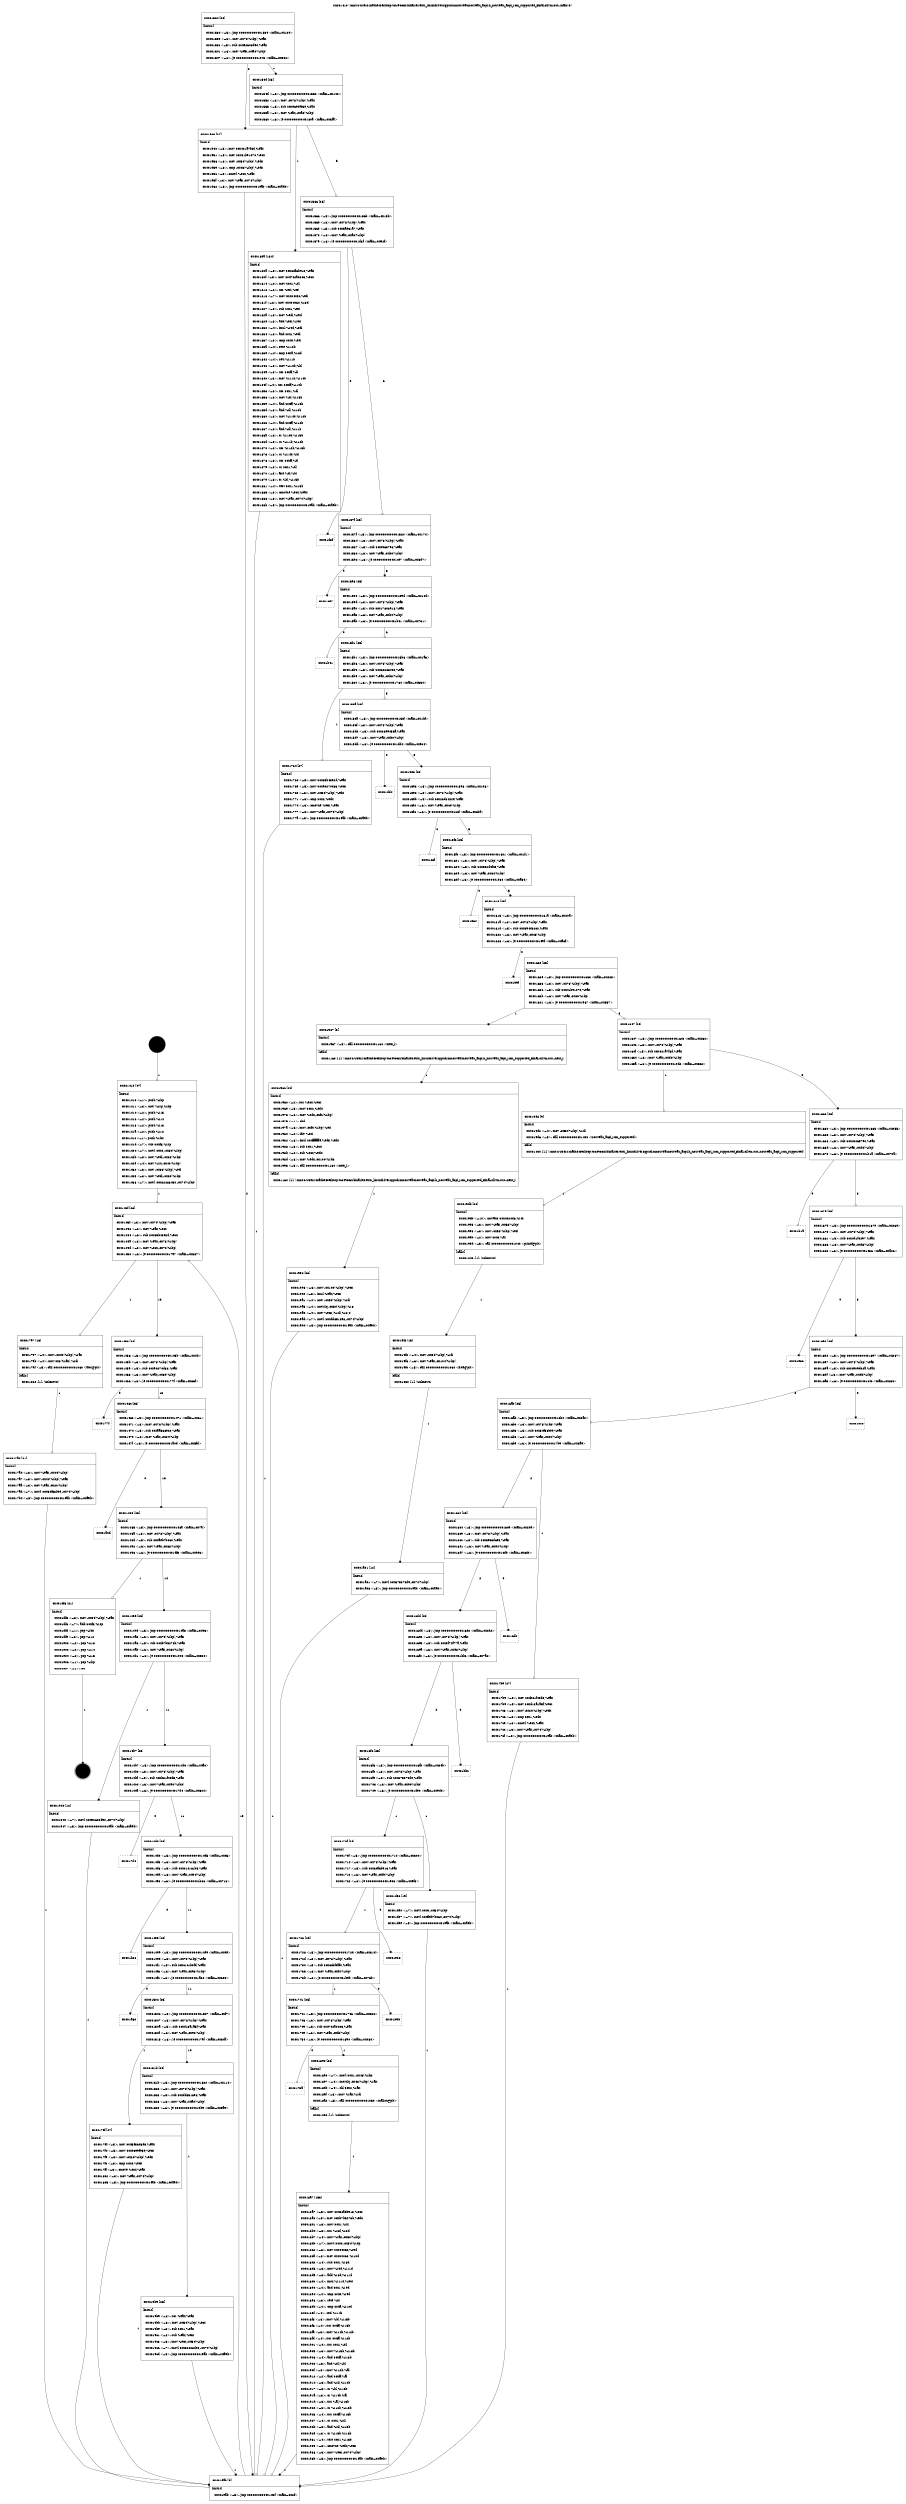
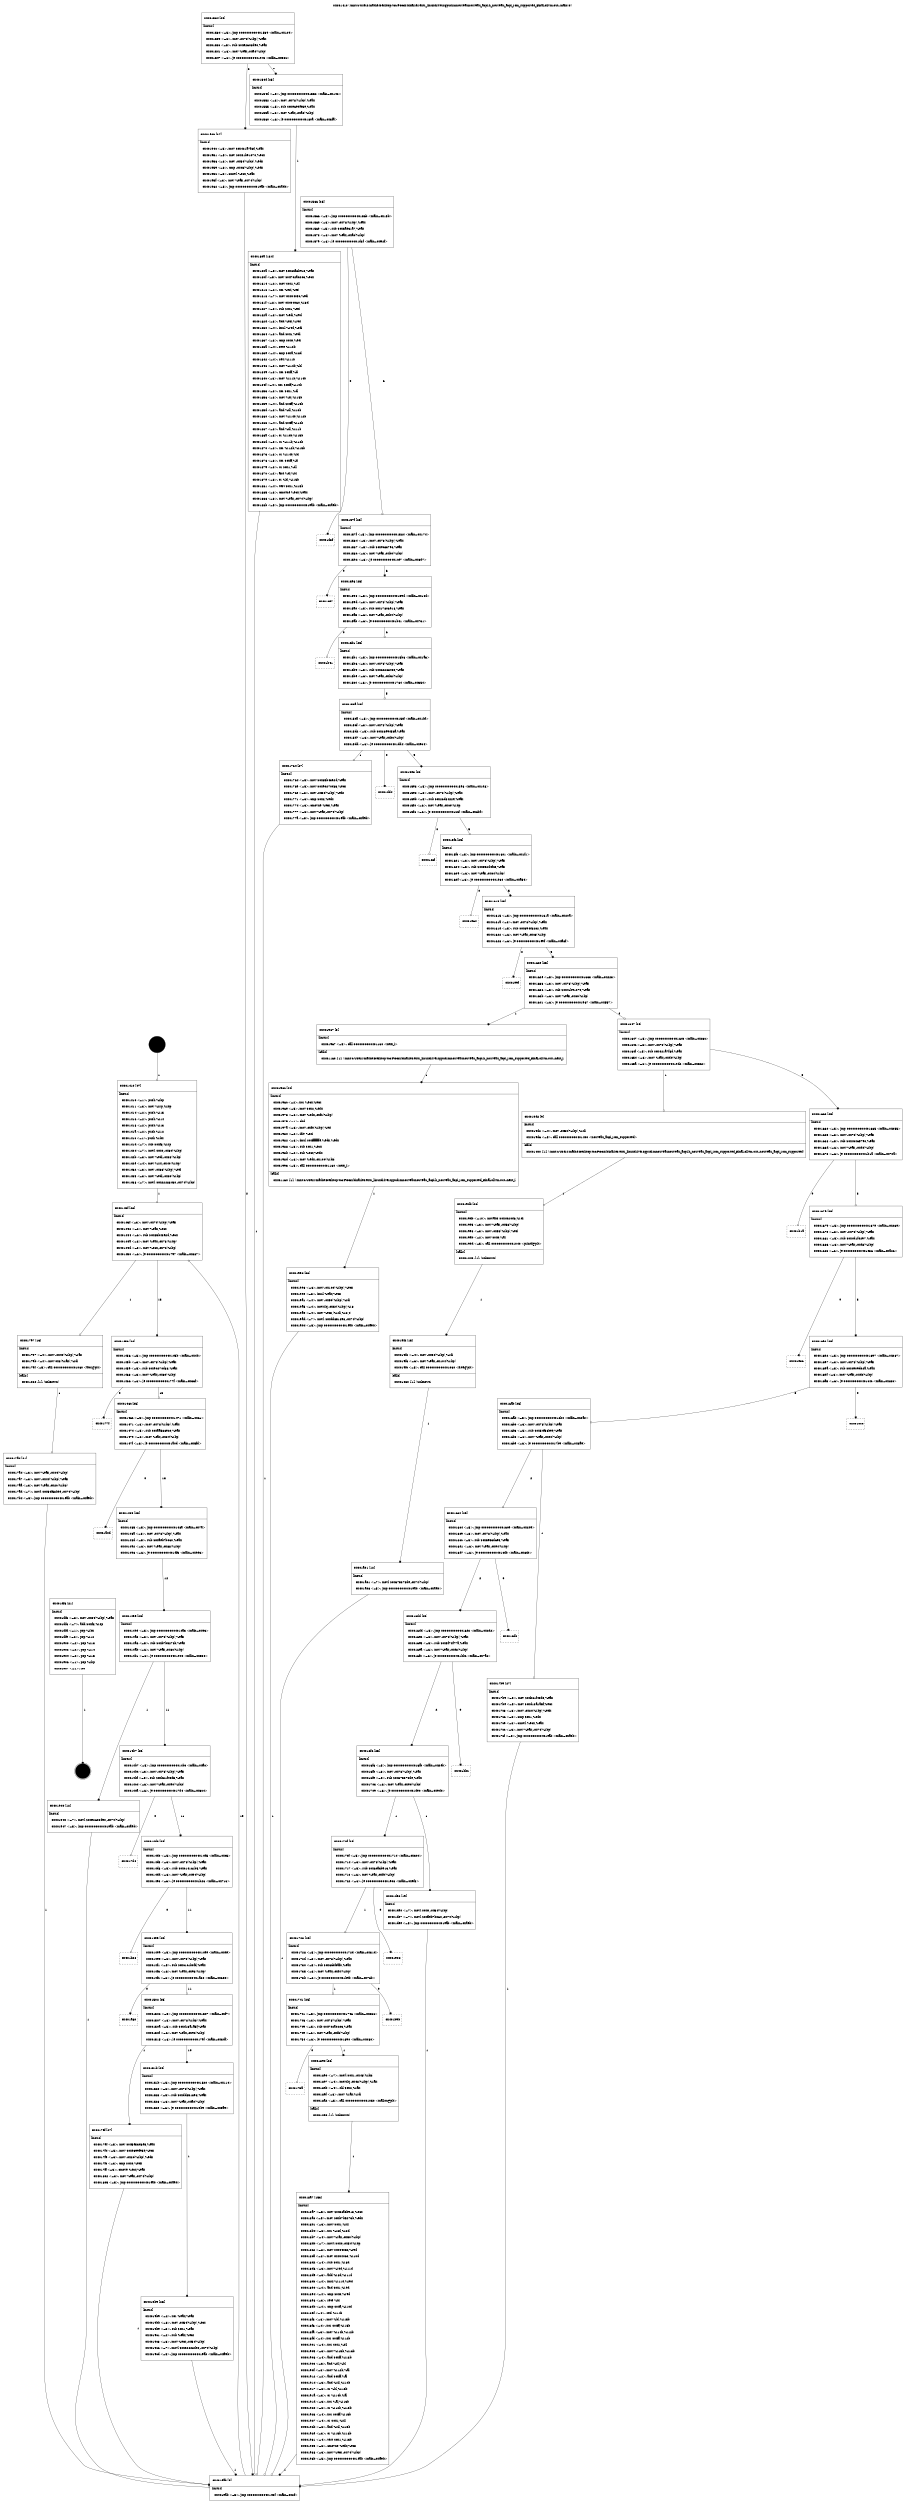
edge "0x40154d [25]" -> "0x401566 [25]": removed, label "6"
edge "0x4015b1 [25]" -> "0x401764 [27]": now "0x4015ca [25]" -> "0x401764 [27]"
edge "0x401615 [25]" -> "0x40162e [25]": added, label "5"
edge "0x401485 [25]" -> "0x401df3 [21]": removed, label "1"
